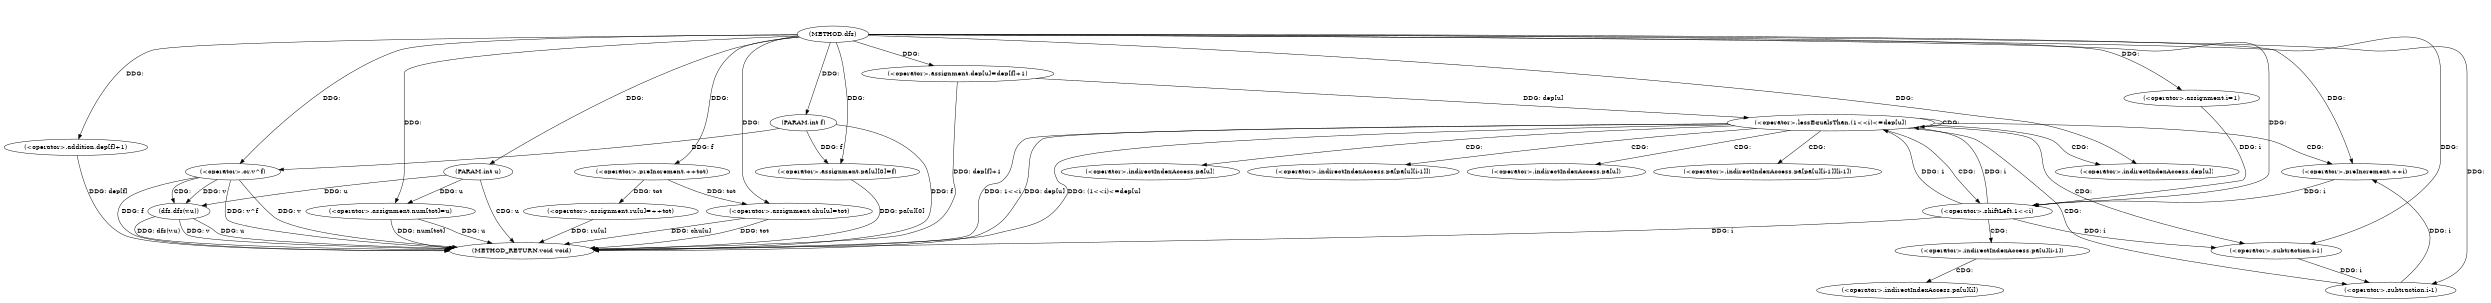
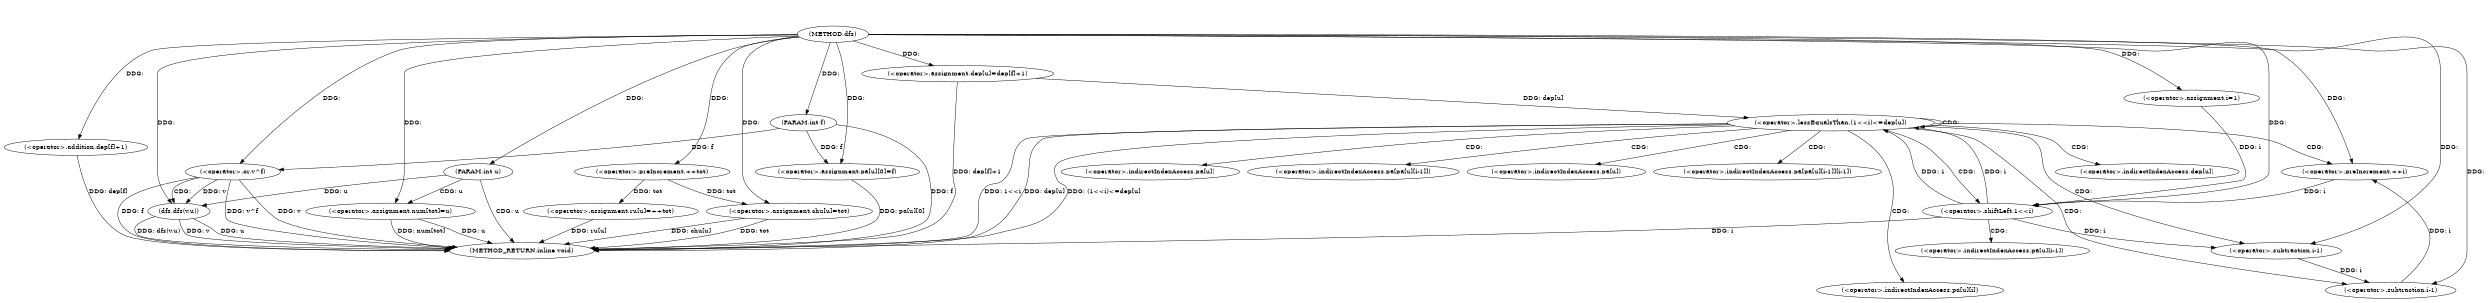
edge "(METHOD,dfs)" -> "(<operator>.indirectIndexAccess,dep[u])": now "(METHOD,dfs)" -> "(dfs,dfs(v,u))"
edge "(PARAM,int u)" -> "(<operator>.assignment,num[tot]=u)": label "DDG: u" -> "CDG: u"
node "(METHOD_RETURN,void void)": label "(METHOD_RETURN,void void)" -> "(METHOD_RETURN,inline void)"
edge "(<operator>.indirectIndexAccess,pa[u][i-1])" -> "(<operator>.indirectIndexAccess,pa[u][i])": now "(<operator>.lessEqualsThan,(1<<i)<=dep[u])" -> "(<operator>.indirectIndexAccess,pa[u][i])"
